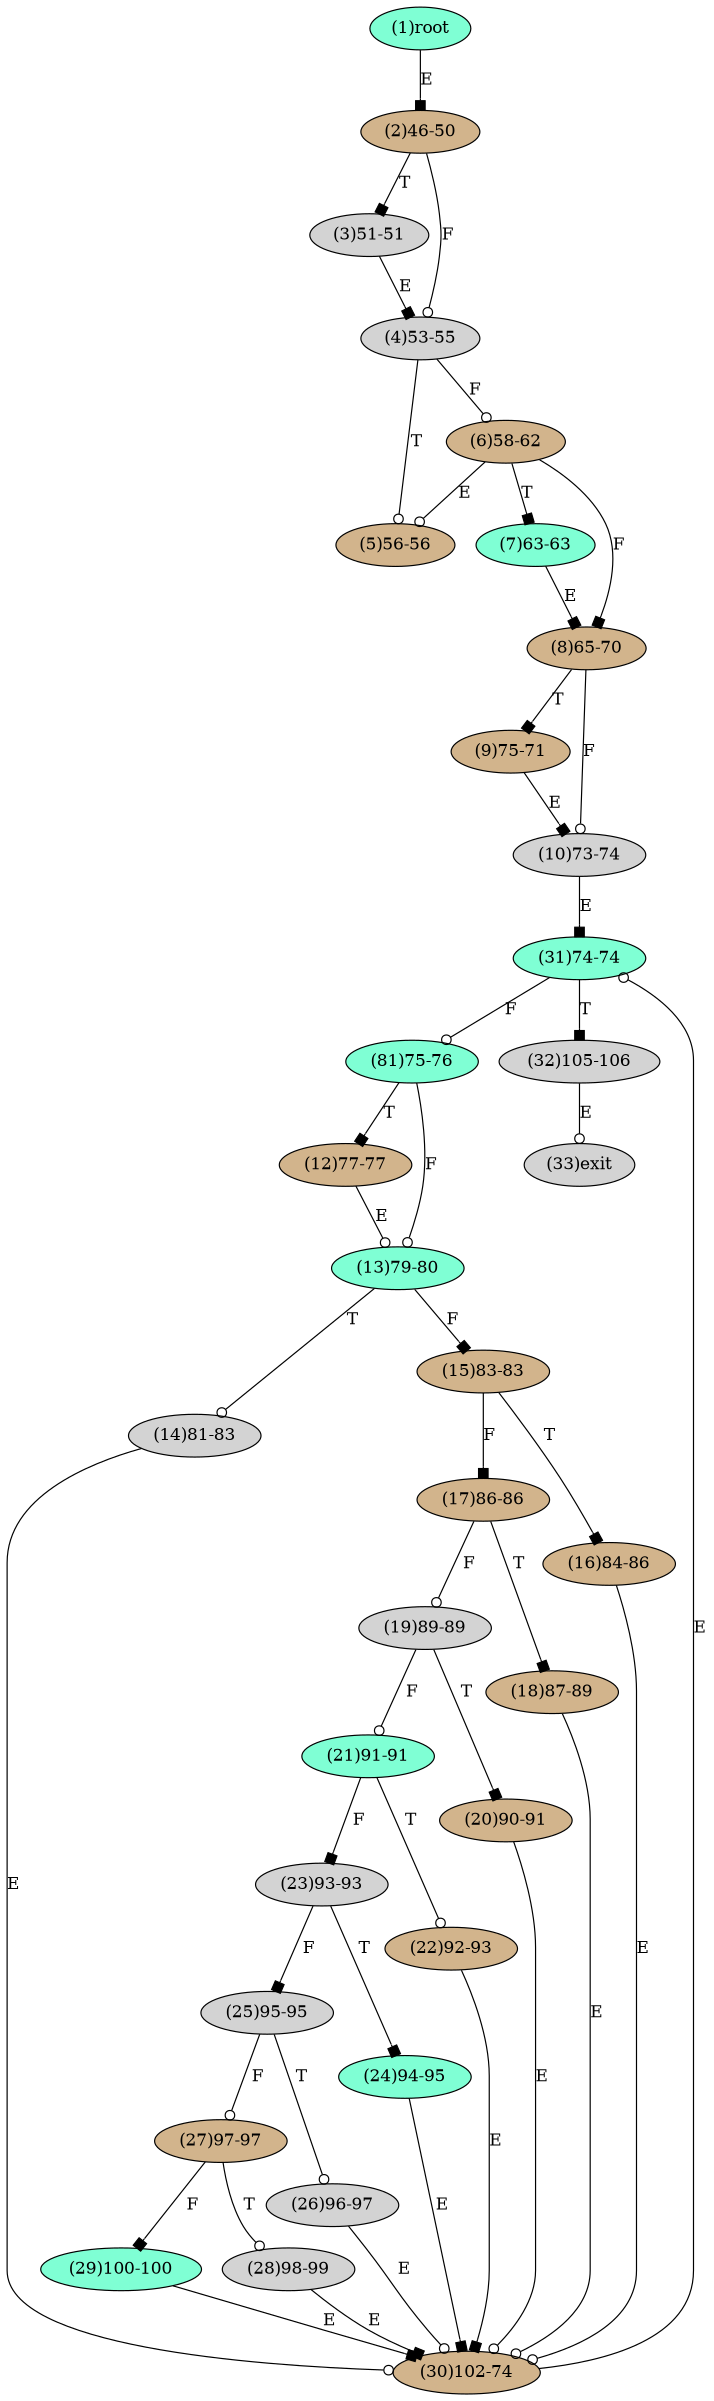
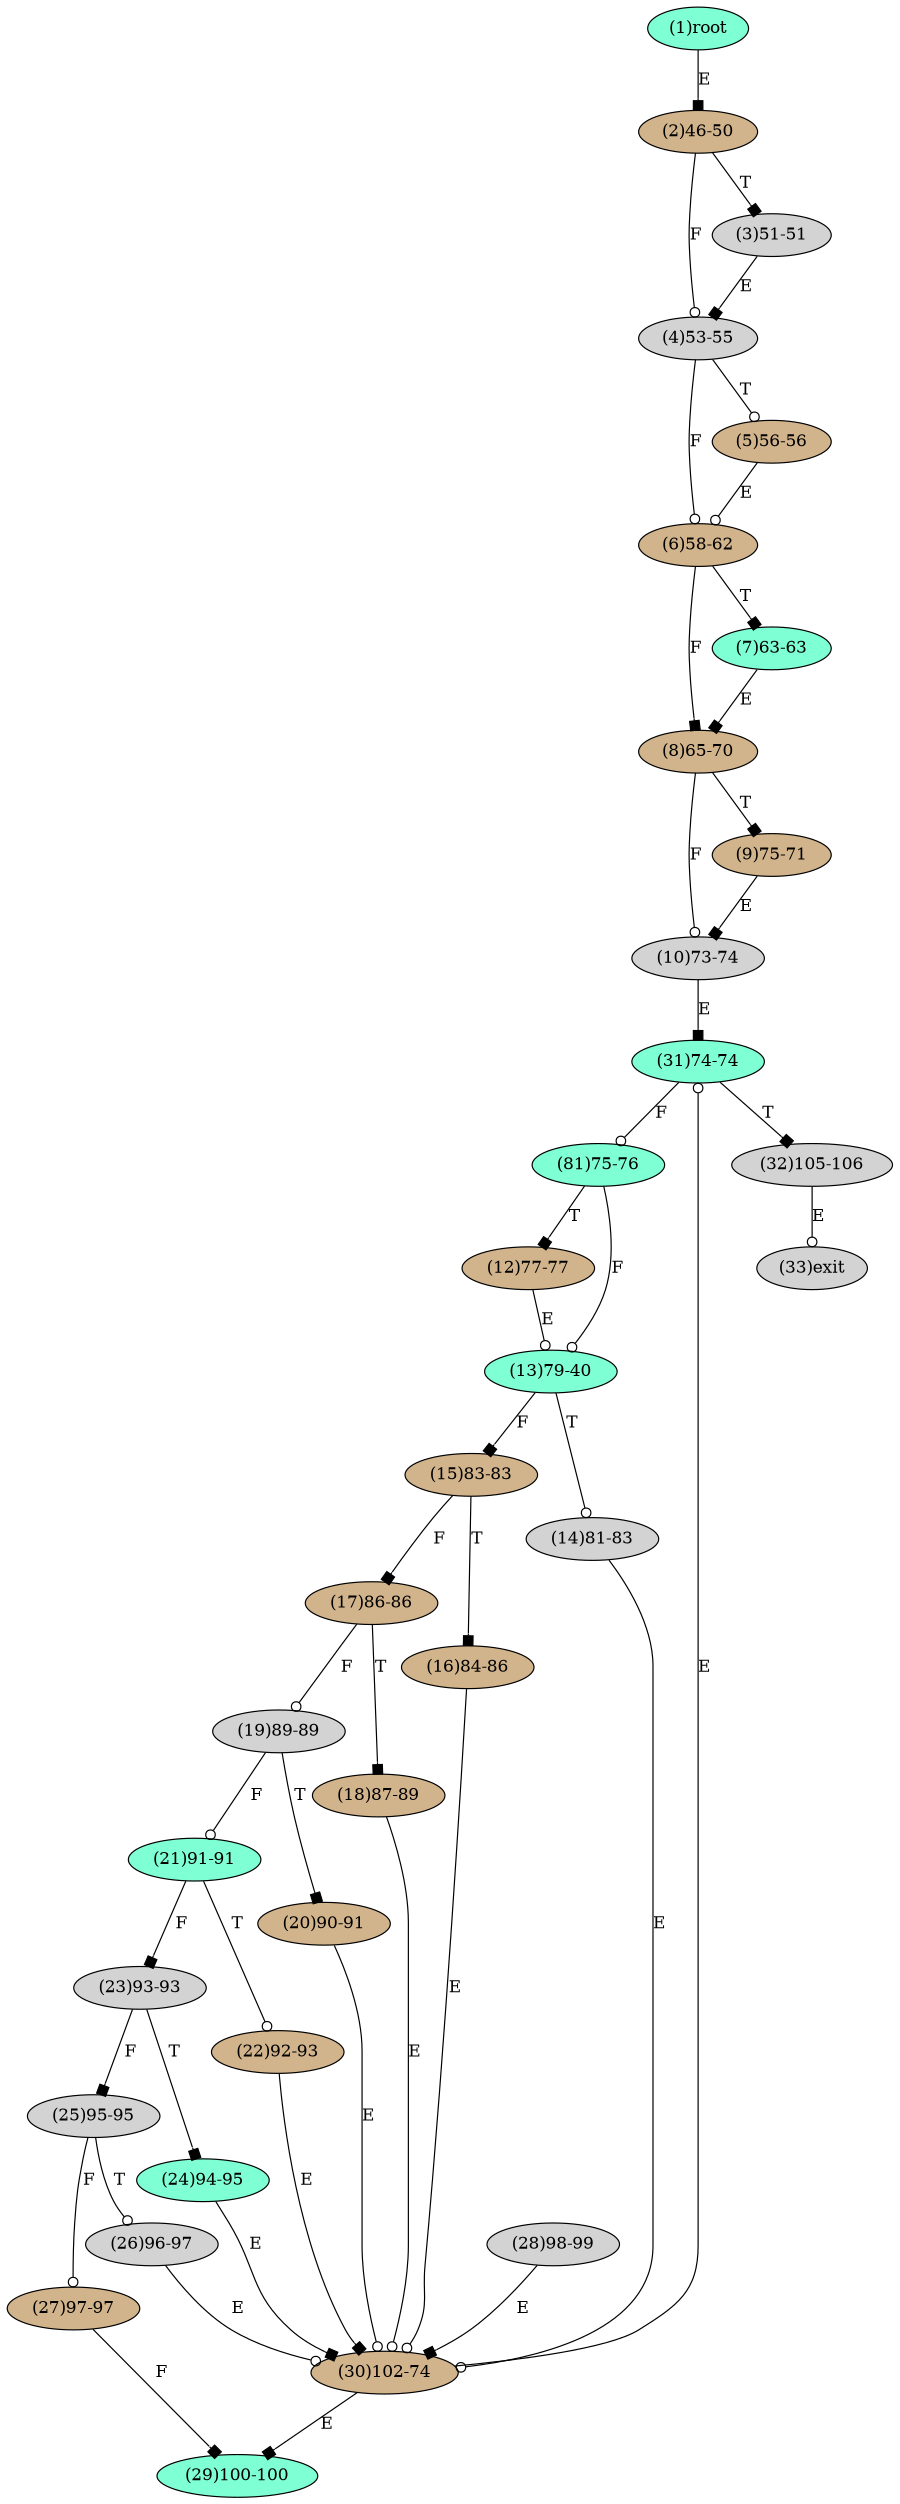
edge "(6)58-62" -> "(5)56-56": reversed
node "(13)79-80": label "(13)79-80" -> "(13)79-40"
edge "(27)97-97" -> "(28)98-99": removed, label "T"
edge "(29)100-100" -> "(30)102-74": reversed
